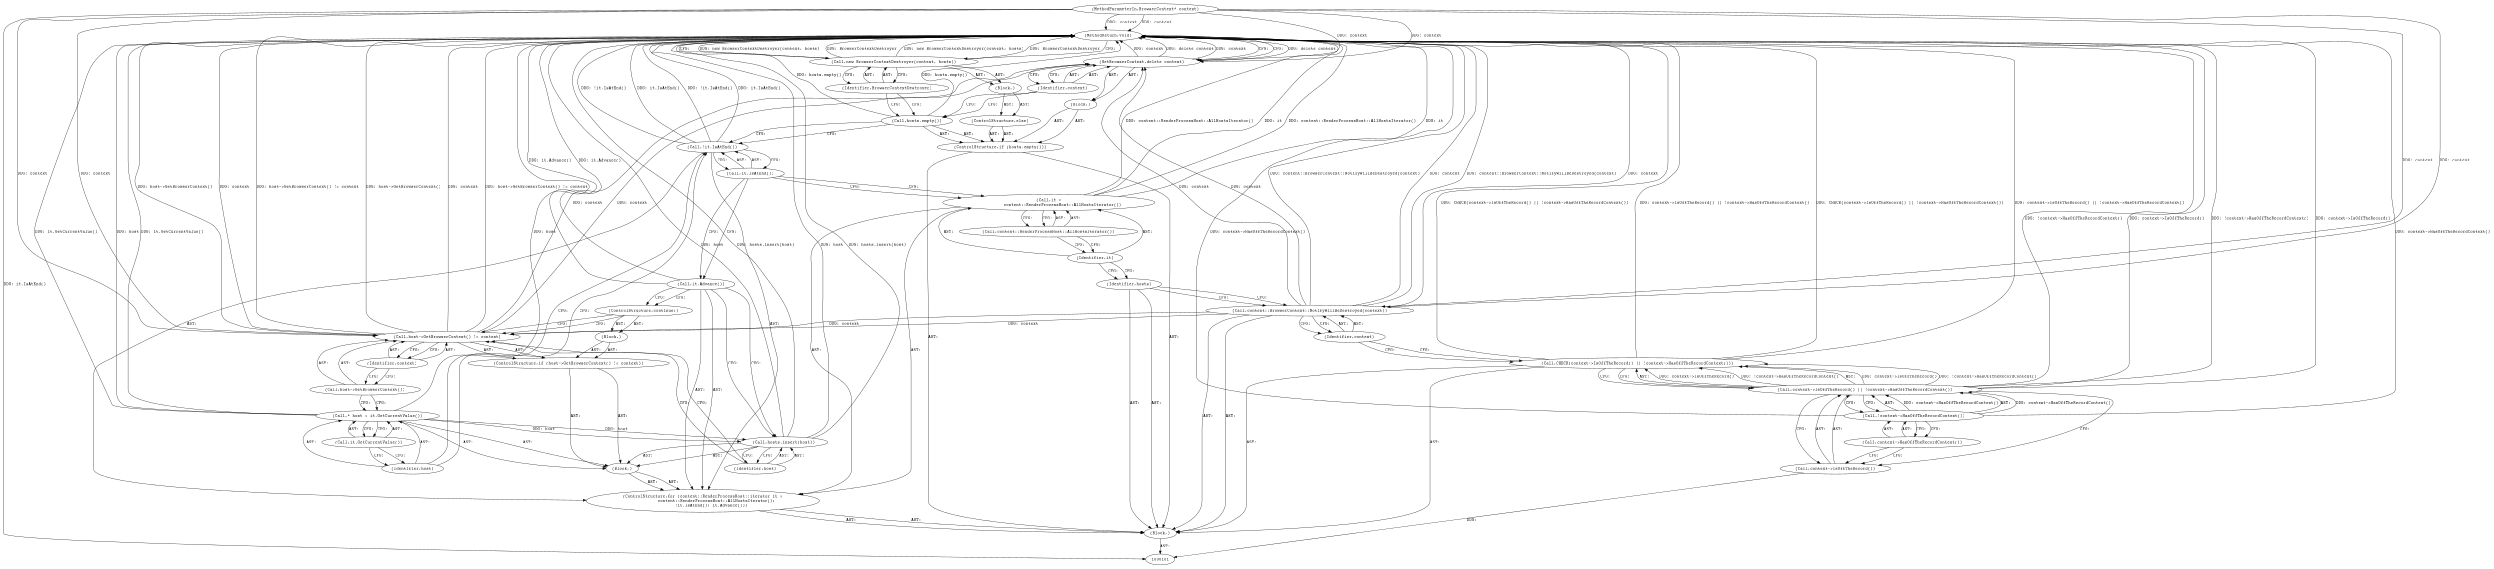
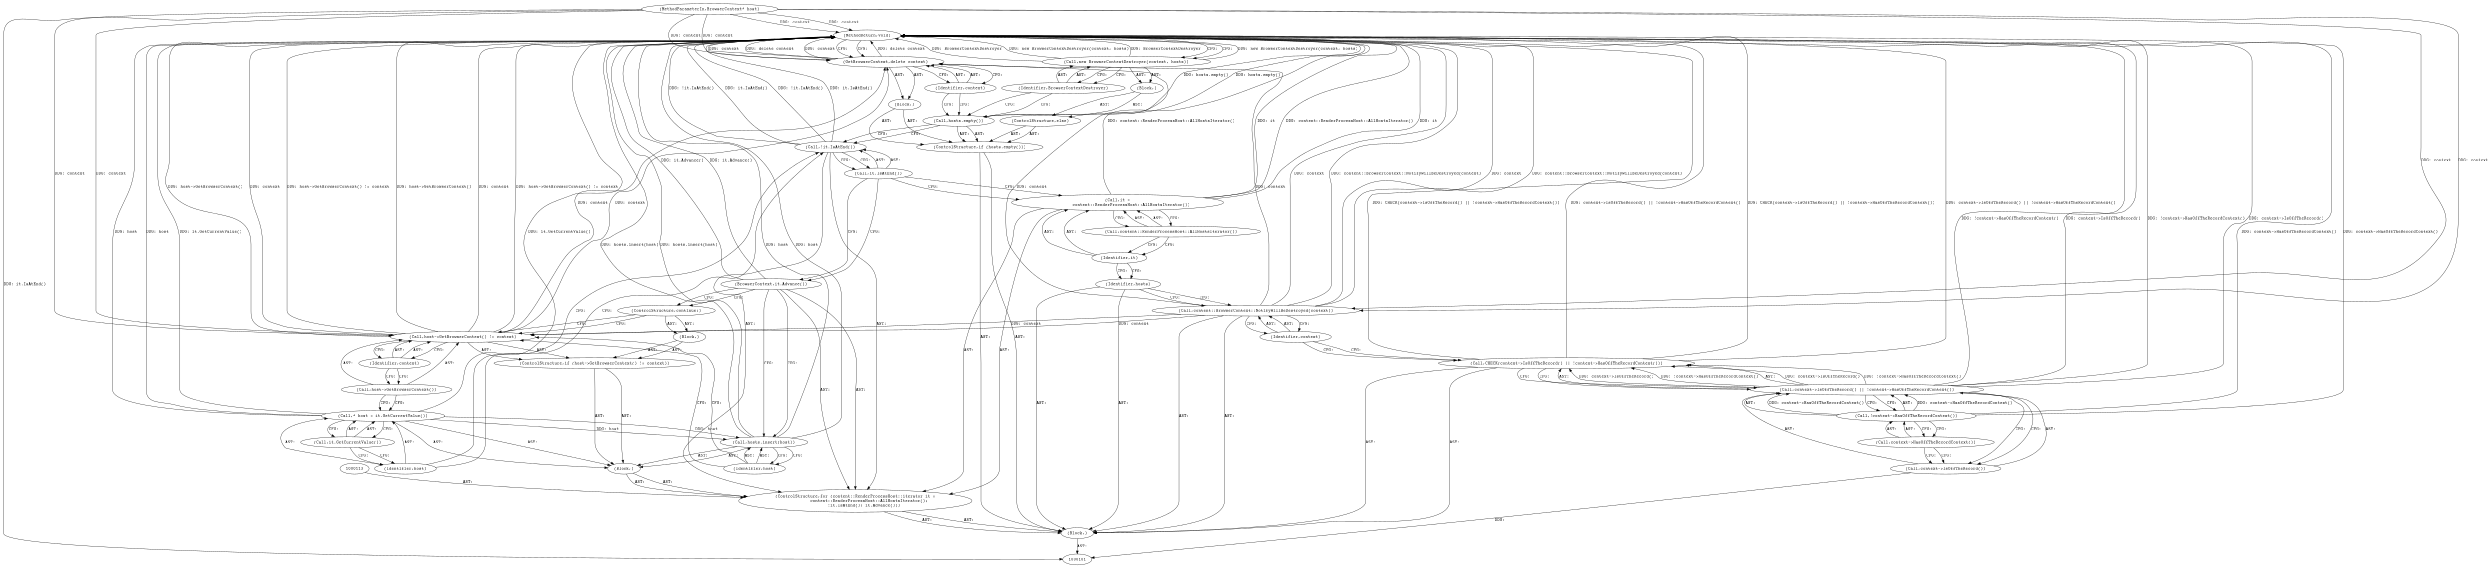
node "(MethodParameterIn,BrowserContext* context)": label "(MethodParameterIn,BrowserContext* context)" -> "(MethodParameterIn,BrowserContext* host)"
node "(Call,it.Advance())": label "(Call,it.Advance())" -> "(BrowserContext,it.Advance())"
node "1000113": added
